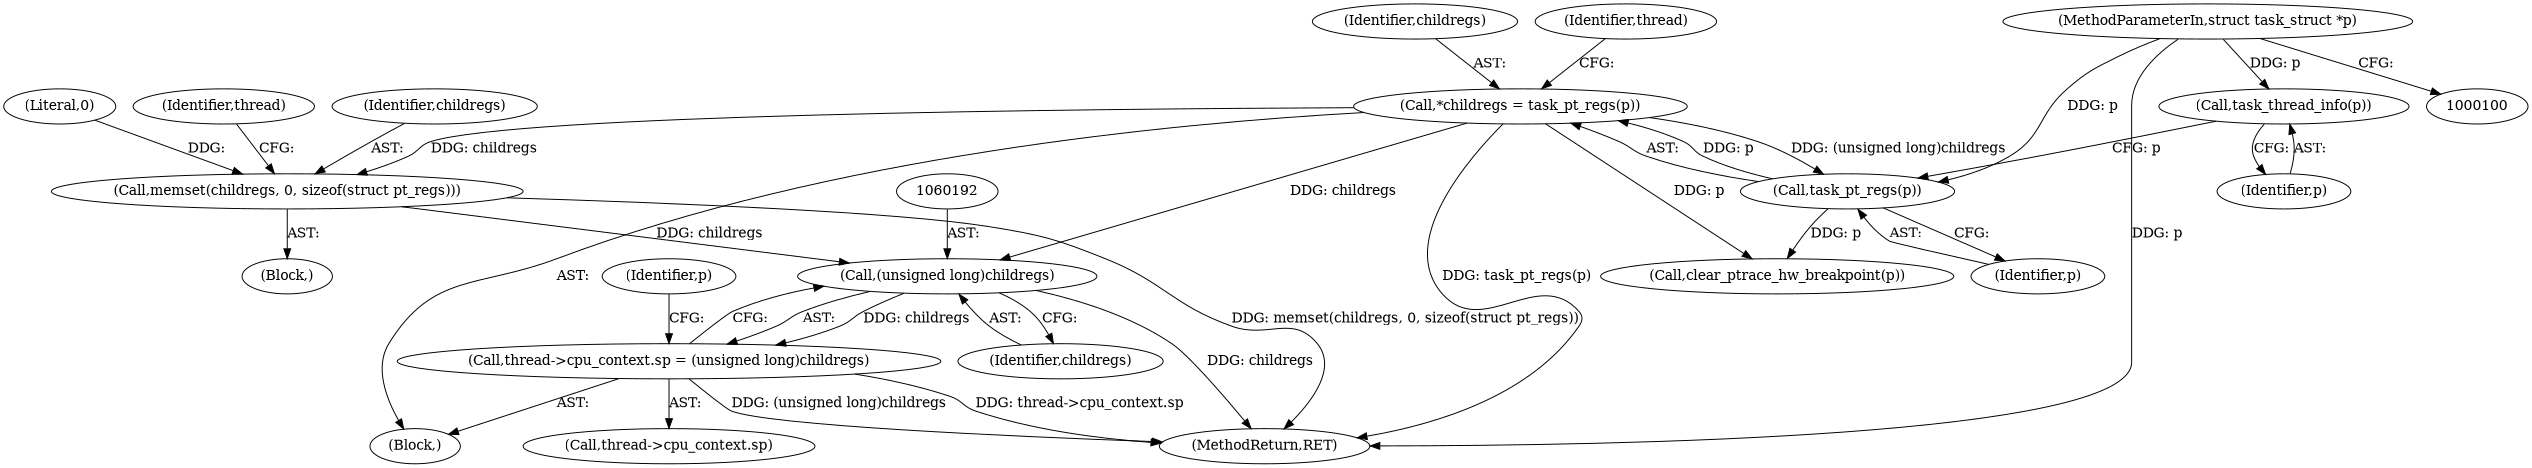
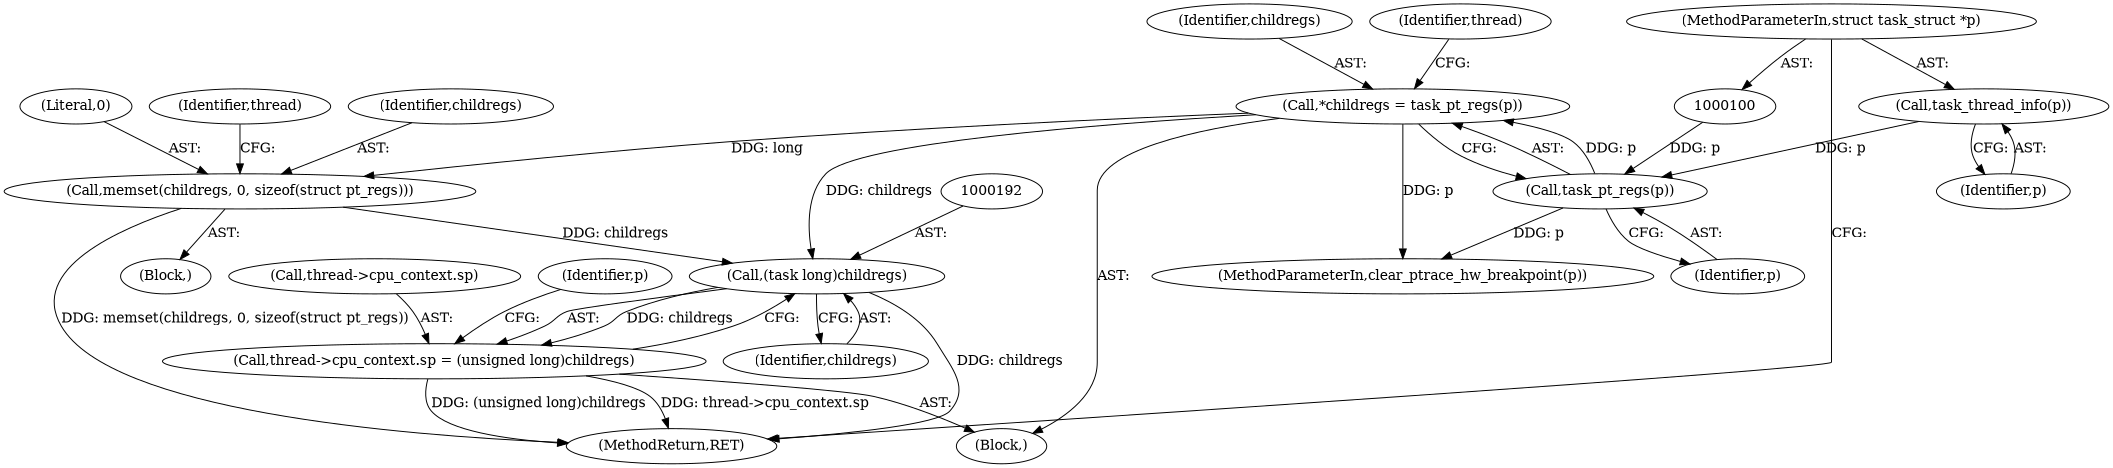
edge "(MethodParameterIn,struct task_struct *p)" -> "(Call,task_thread_info(p))": label "DDG: p" -> "AST: "
edge "(MethodParameterIn,struct task_struct *p)" -> "1000100": label "CFG: " -> "AST: "
edge "(MethodParameterIn,struct task_struct *p)" -> "(Call,task_pt_regs(p))": now "1000100" -> "(Call,task_pt_regs(p))"
edge "(Literal,0)" -> "(Call,memset(childregs, 0, sizeof(struct pt_regs)))": label "DDG: " -> "AST: "
edge "(Call,*childregs = task_pt_regs(p))" -> "(Call,memset(childregs, 0, sizeof(struct pt_regs)))": label "DDG: childregs" -> "DDG: long"
edge "(Call,*childregs = task_pt_regs(p))" -> "(Call,task_pt_regs(p))": label "DDG: (unsigned long)childregs" -> "CFG: "
edge "(Call,task_thread_info(p))" -> "(Call,task_pt_regs(p))": label "CFG: p" -> "DDG: p"
node "1060192": label "1060192" -> "1000192"
edge "(MethodParameterIn,struct task_struct *p)" -> "(MethodReturn,RET)": label "DDG: p" -> "CFG: "
node "(Call,(unsigned long)childregs)": label "(Call,(unsigned long)childregs)" -> "(Call,(task long)childregs)"
node "(Call,clear_ptrace_hw_breakpoint(p))": label "(Call,clear_ptrace_hw_breakpoint(p))" -> "(MethodParameterIn,clear_ptrace_hw_breakpoint(p))"
edge "(Call,*childregs = task_pt_regs(p))" -> "(MethodReturn,RET)": removed, label "DDG: task_pt_regs(p)"
edge "(Call,thread->cpu_context.sp = (unsigned long)childregs)" -> "(Call,thread->cpu_context.sp)": reversed
